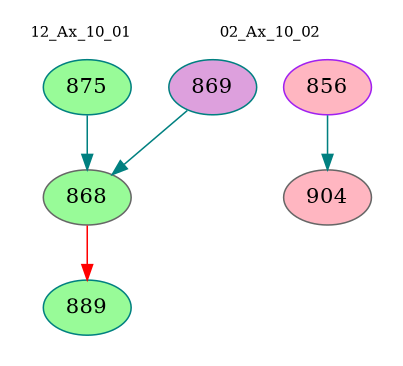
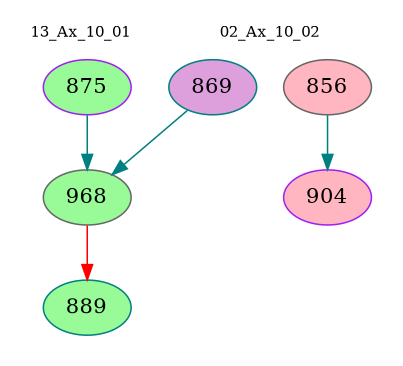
cluster "12_Ax_10_01": label "12_Ax_10_01" -> "13_Ax_10_01"
node "875": color teal -> purple
node "856": color purple -> gray40
node "868": label "868" -> "968"
node "904": color gray40 -> purple
